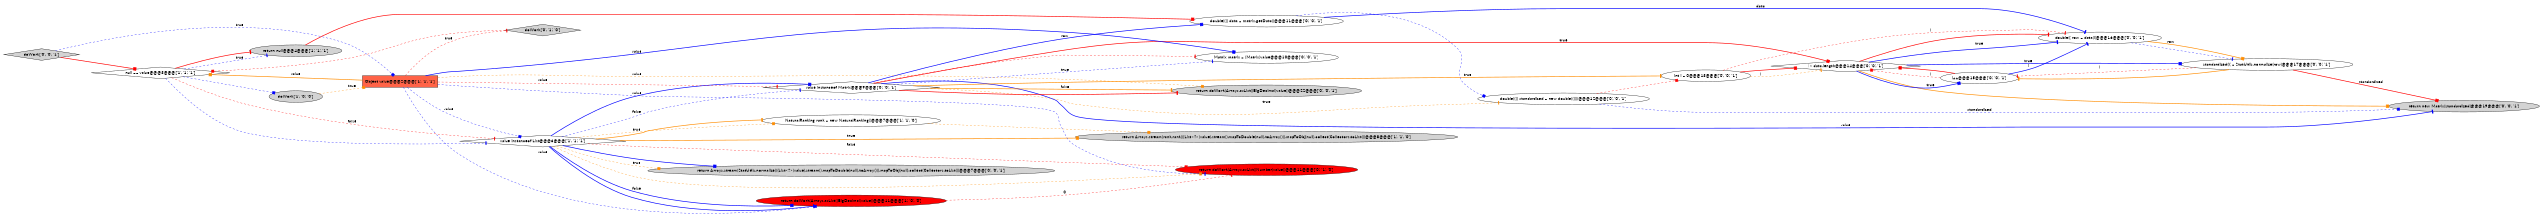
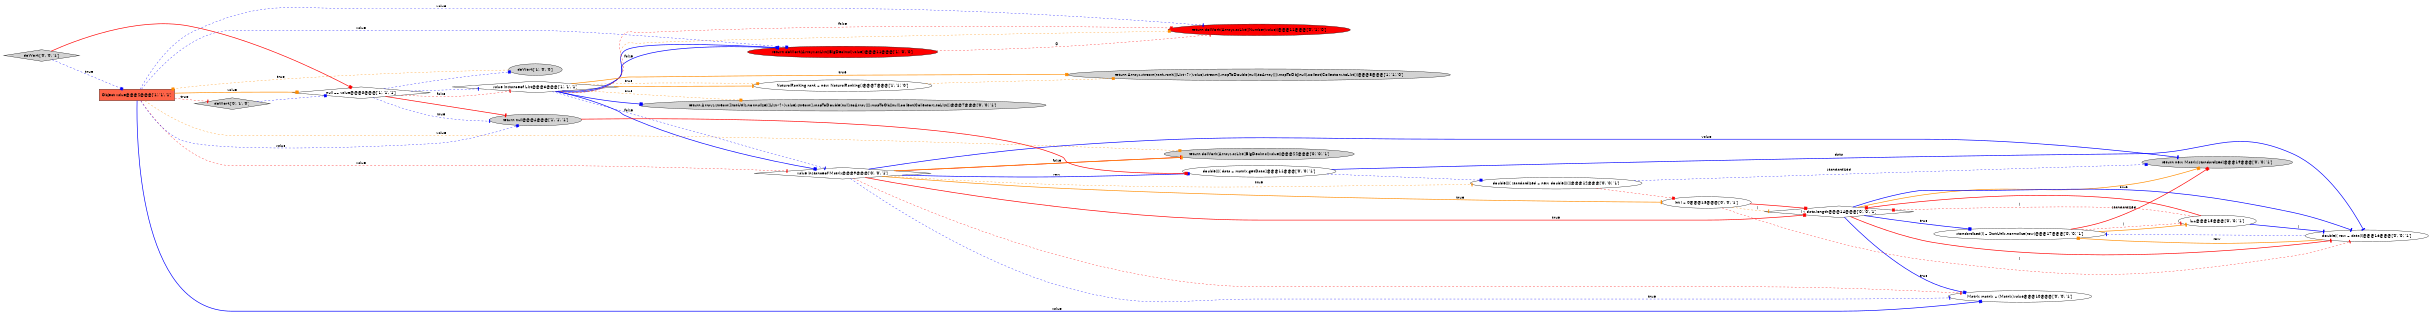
edge "doWork['0', '1', '0']" -> "null == value@@@3@@@['1', '1', '1']": color red -> blue
edge "i < data.length@@@14@@@['0', '0', '1']" -> "i++@@@15@@@['0', '0', '1']": now "i < data.length@@@14@@@['0', '0', '1']" -> "Matrix matrix = (Matrix)value@@@10@@@['0', '0', '1']"
edge "Object value@@@2@@@['1', '1', '1']" -> "value instanceof List@@@6@@@['1', '1', '1']": now "Object value@@@2@@@['1', '1', '1']" -> "return null@@@4@@@['1', '1', '1']"
